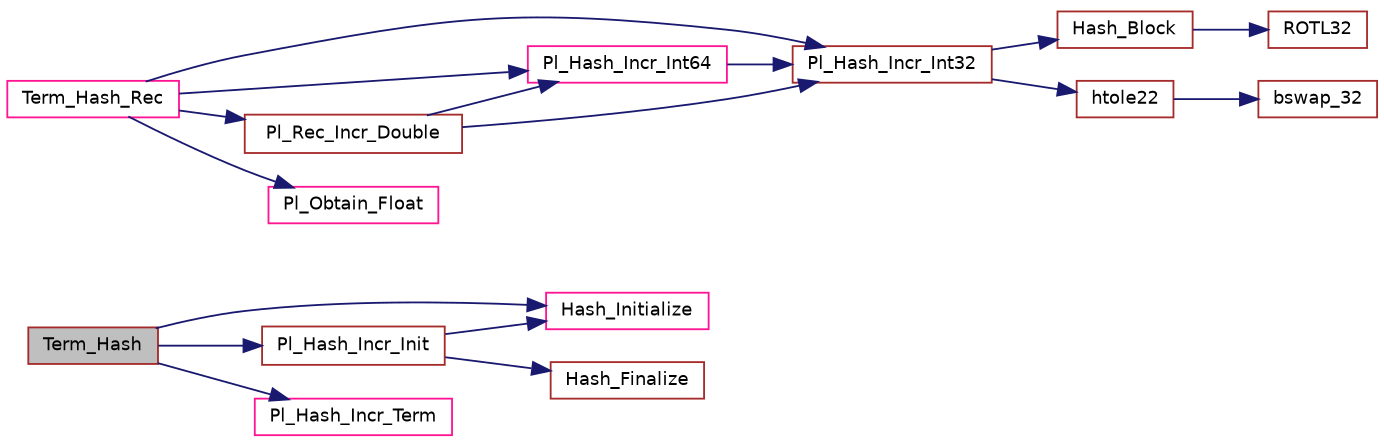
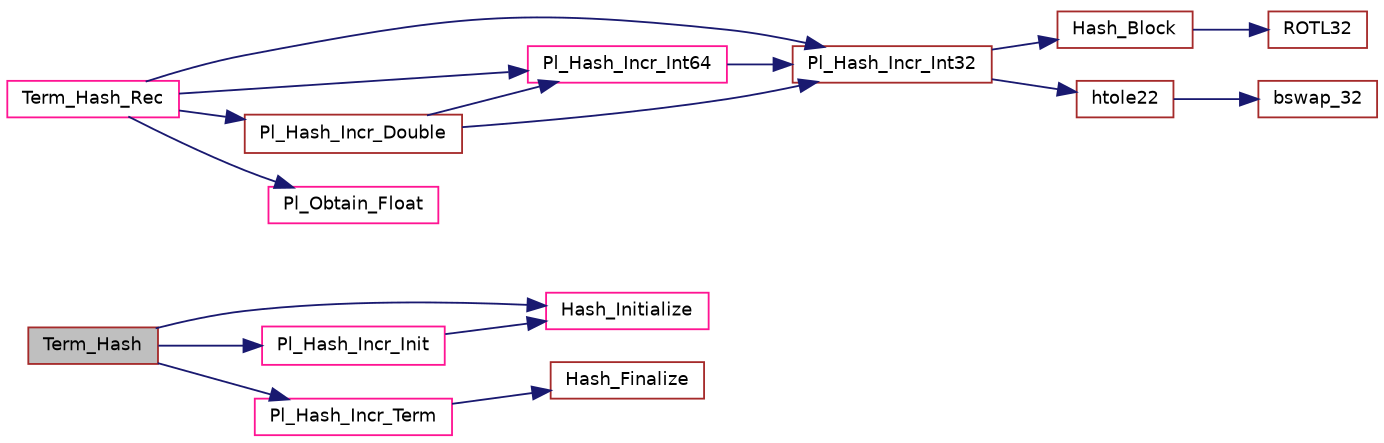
node "Pl_Rec_Incr_Double": label "Pl_Rec_Incr_Double" -> "Pl_Hash_Incr_Double"
node "Pl_Hash_Incr_Init": color brown -> deeppink
edge "Pl_Hash_Incr_Init" -> "Hash_Finalize": now "Pl_Hash_Incr_Term" -> "Hash_Finalize"
